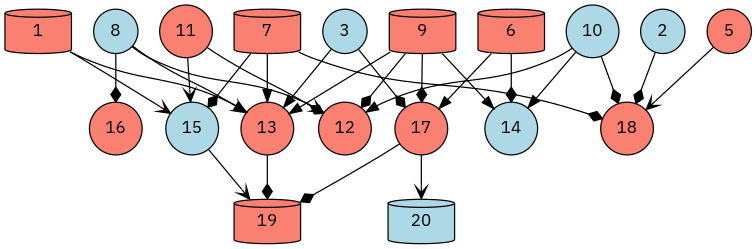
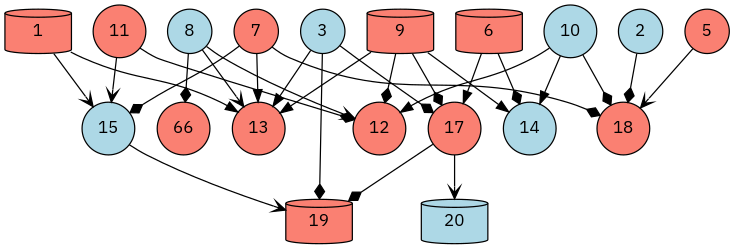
node "7": shape cylinder -> circle
node "16": label "16" -> "66"
edge "13" -> "19": now "3" -> "19"
